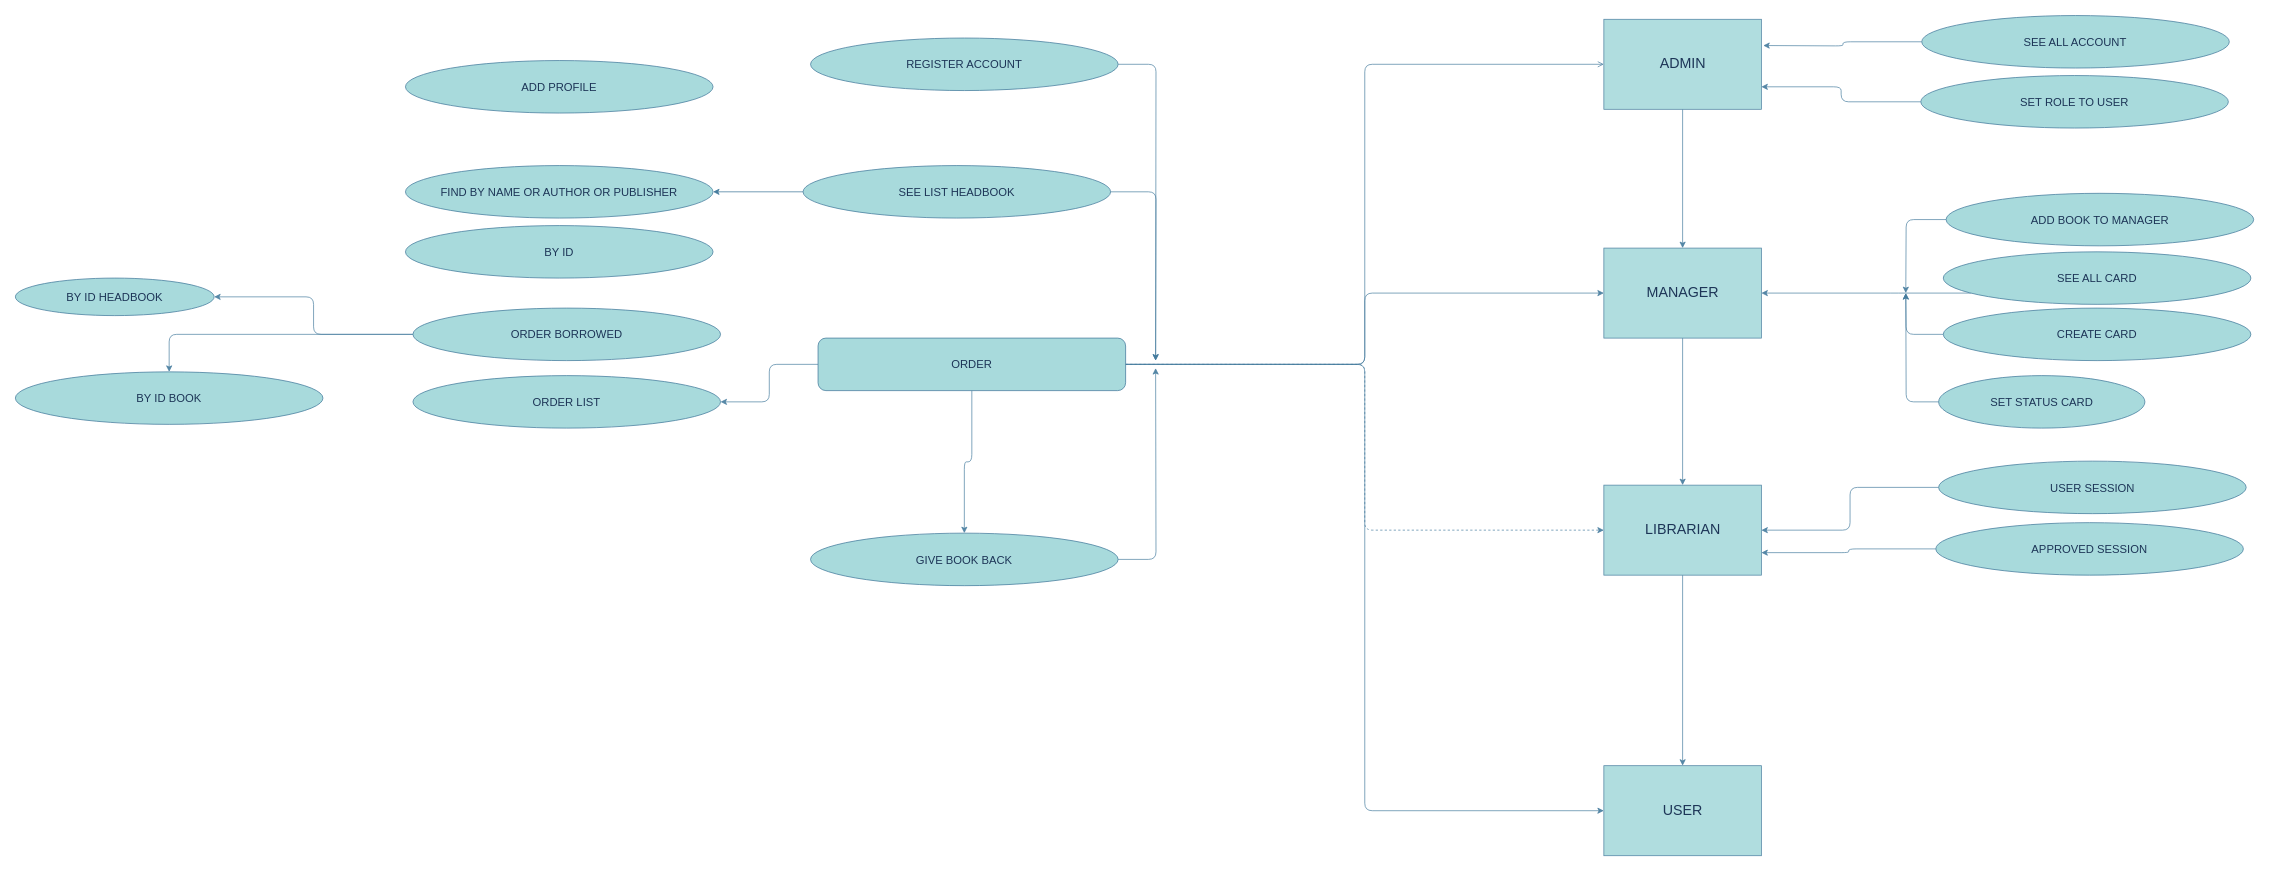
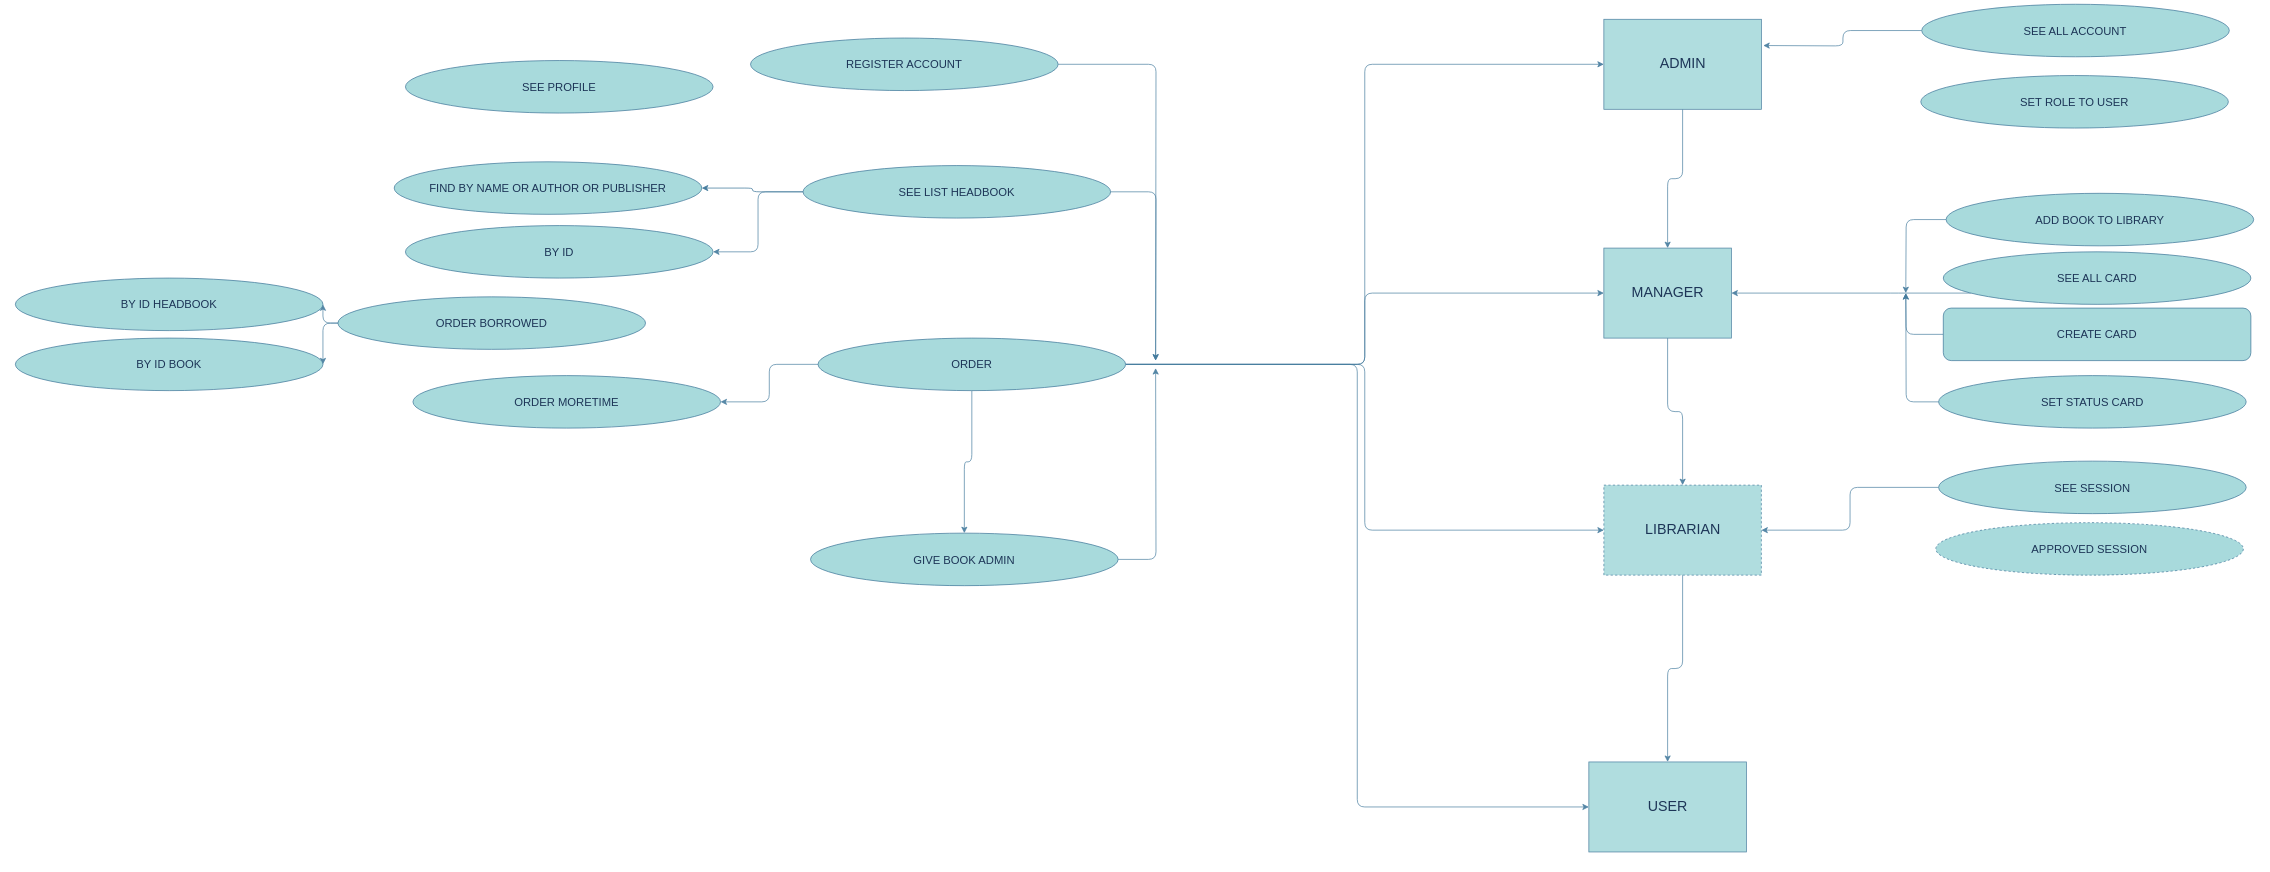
node "SEE ALL ACCOUNT": moved (2075, 42) -> (2075, 30)
node "REGISTER ACCOUNT": moved (964, 64) -> (904, 64)
edge "ORDER" -> "ADMIN": arrowhead open -> classic
node "ADD PROFILE": label "ADD PROFILE" -> "SEE PROFILE"
edge "SET ROLE TO USER" -> "ADMIN": removed
node "FIND BY NAME OR AUTHOR OR PUBLISHER": moved (559, 192) -> (548, 188)
node "ADD BOOK TO MANAGER": label "ADD BOOK TO MANAGER" -> "ADD BOOK TO LIBRARY"
edge "SEE LIST HEADBOOK" -> "BY ID": added
node "MANAGER": size 158x90 -> 128x90
node "BY ID HEADBOOK": size 199x38 -> 308x53
node "ORDER BORROWED": moved (567, 334) -> (492, 323)
node "CREATE CARD": shape ellipse -> rounded rectangle
node "ORDER": shape rounded rectangle -> ellipse
node "BY ID BOOK": moved (169, 398) -> (169, 364)
node "ORDER LIST": label "ORDER LIST" -> "ORDER MORETIME"
node "SET STATUS CARD": size 206x53 -> 308x53
node "USER SESSION": label "USER SESSION" -> "SEE SESSION"
edge "ORDER" -> "LIBRARIAN": style dashed -> solid
node "LIBRARIAN": style solid -> dashed
node "APPROVED SESSION": style solid -> dashed
edge "APPROVED SESSION" -> "LIBRARIAN": removed
node "GIVE BOOK BACK": label "GIVE BOOK BACK" -> "GIVE BOOK ADMIN"
node "USER": moved (1682, 810) -> (1667, 807)
